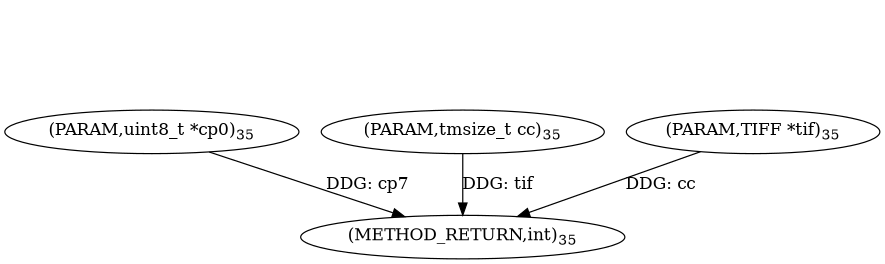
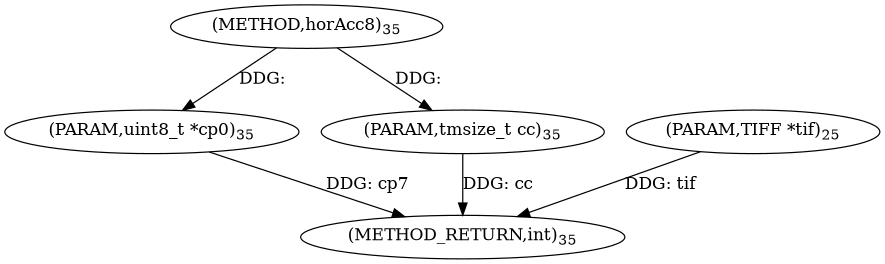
node "(METHOD,horAcc8)": added
node "(PARAM,TIFF *tif)": text "35" -> "25"
edge "(PARAM,tmsize_t cc)" -> "(METHOD_RETURN,int)": label "DDG: tif" -> "DDG: cc"
edge "(PARAM,TIFF *tif)" -> "(METHOD_RETURN,int)": label "DDG: cc" -> "DDG: tif"
